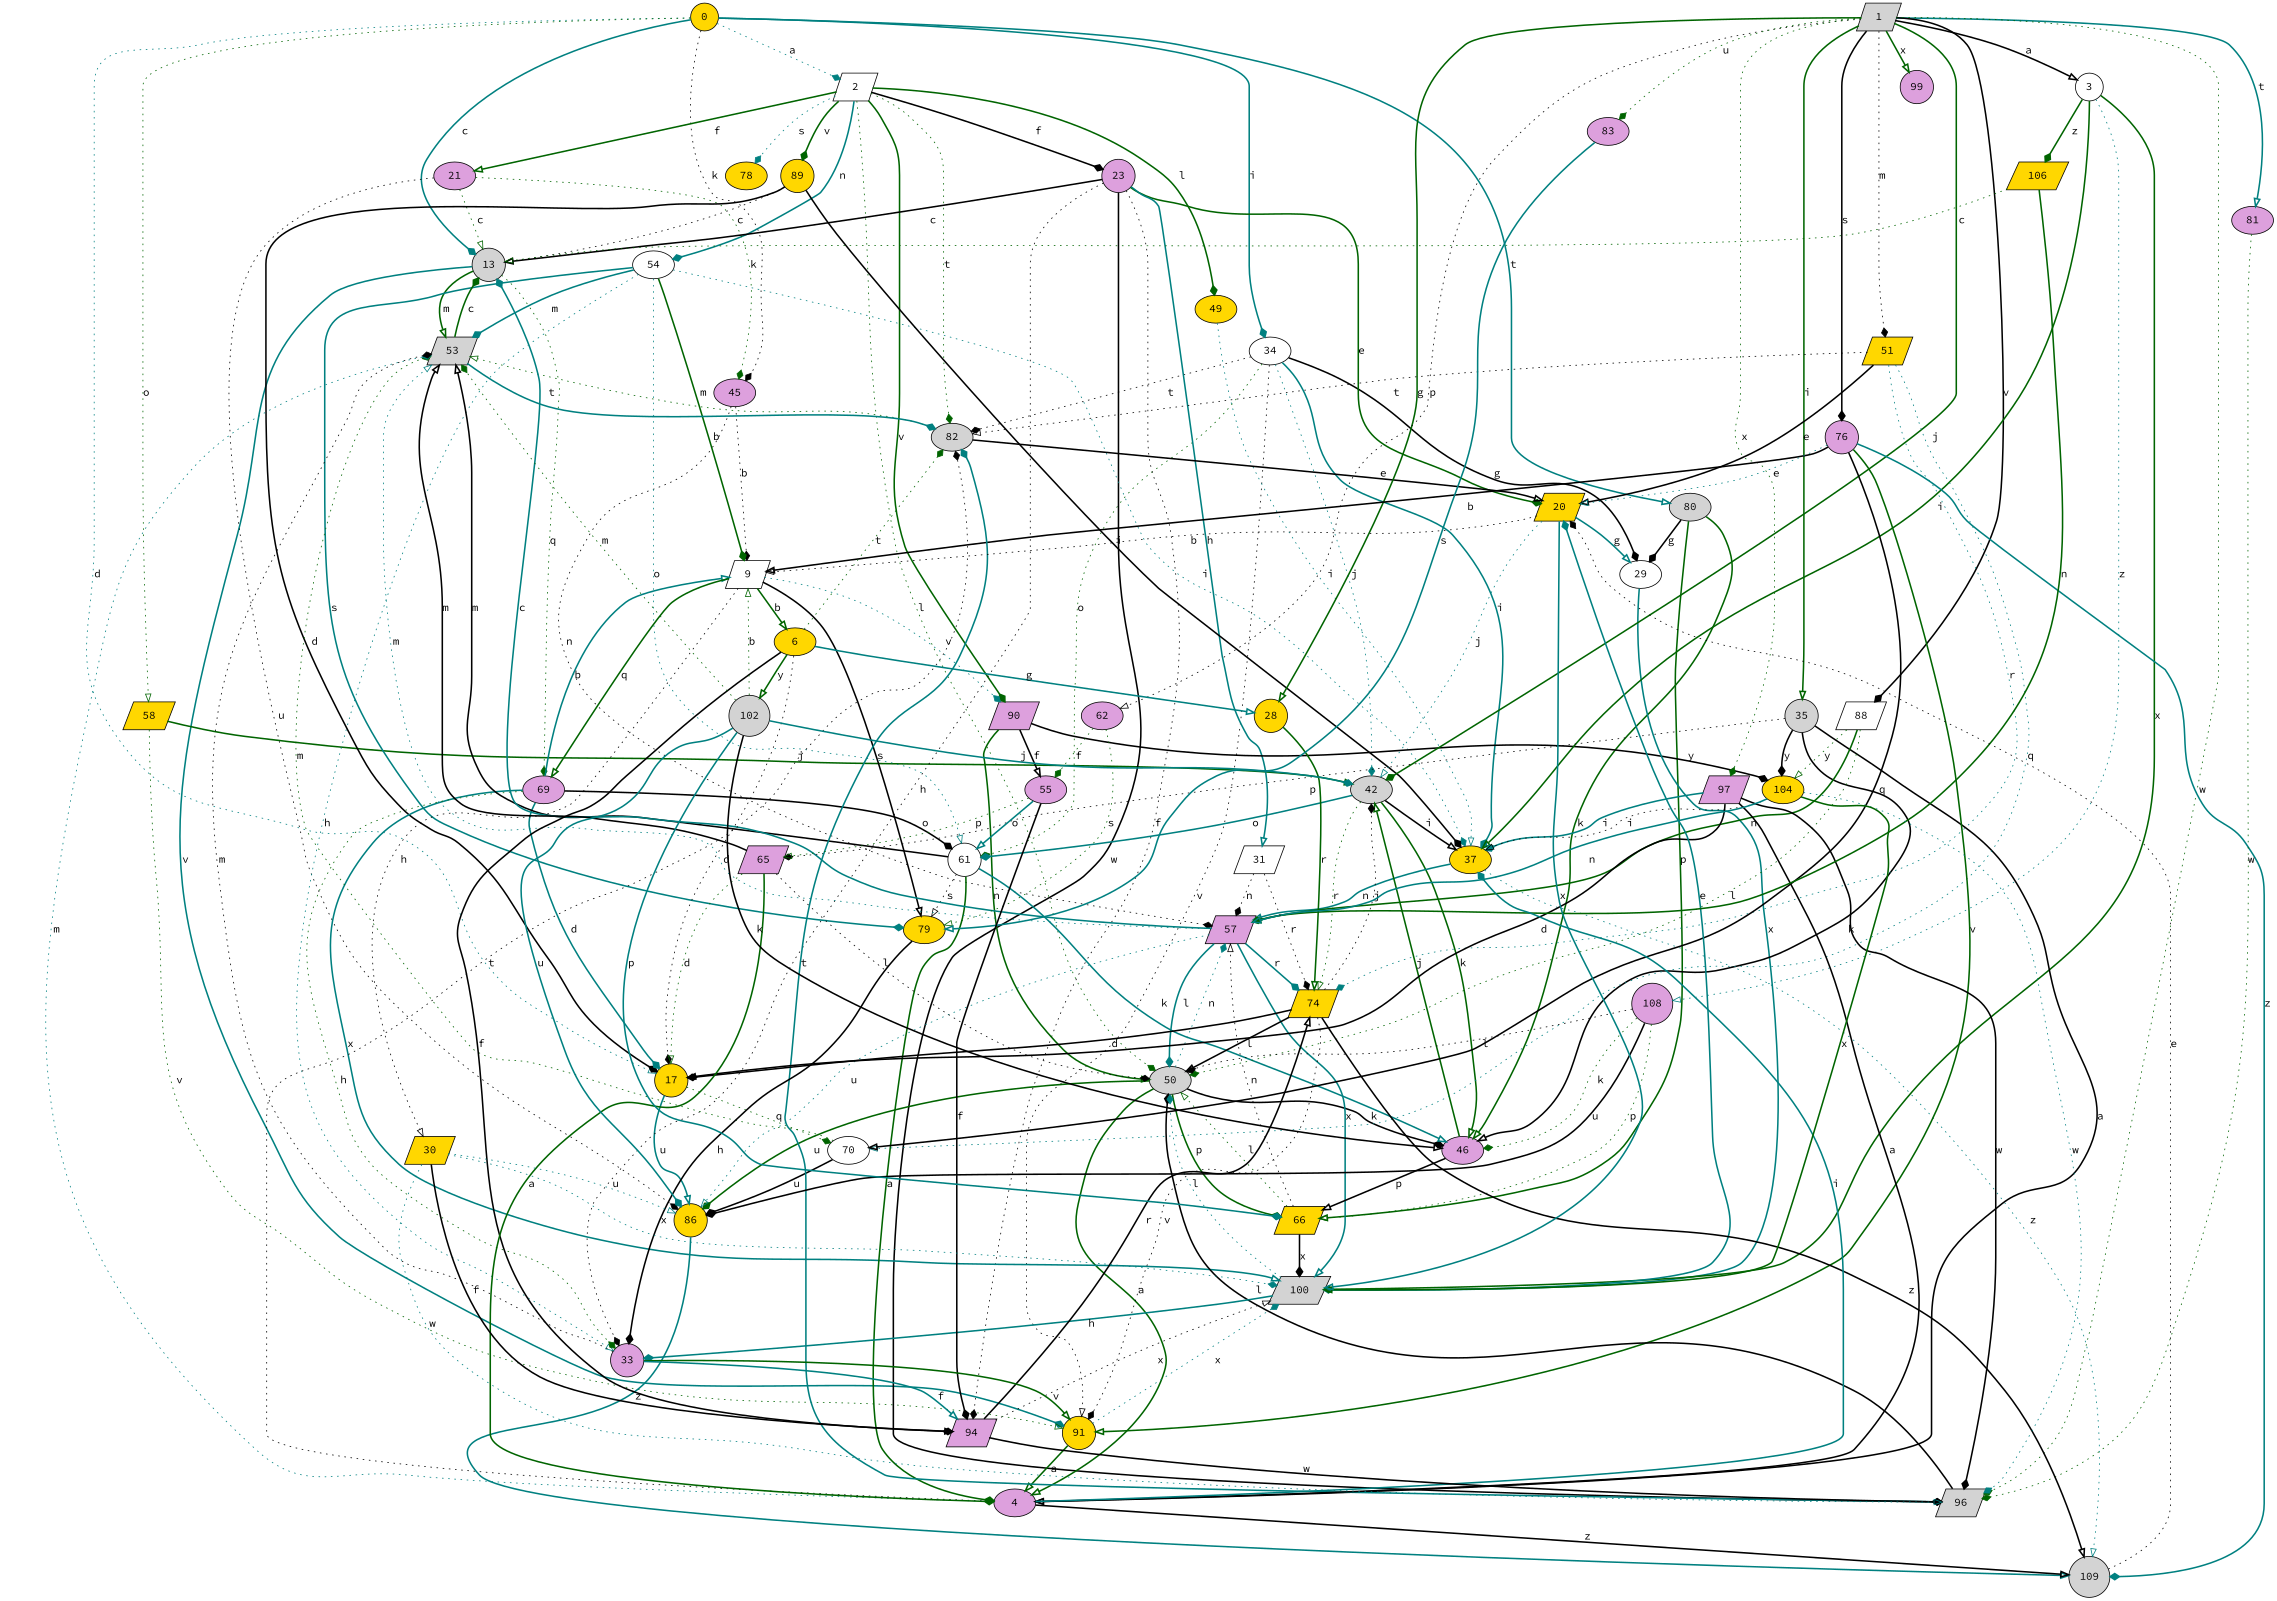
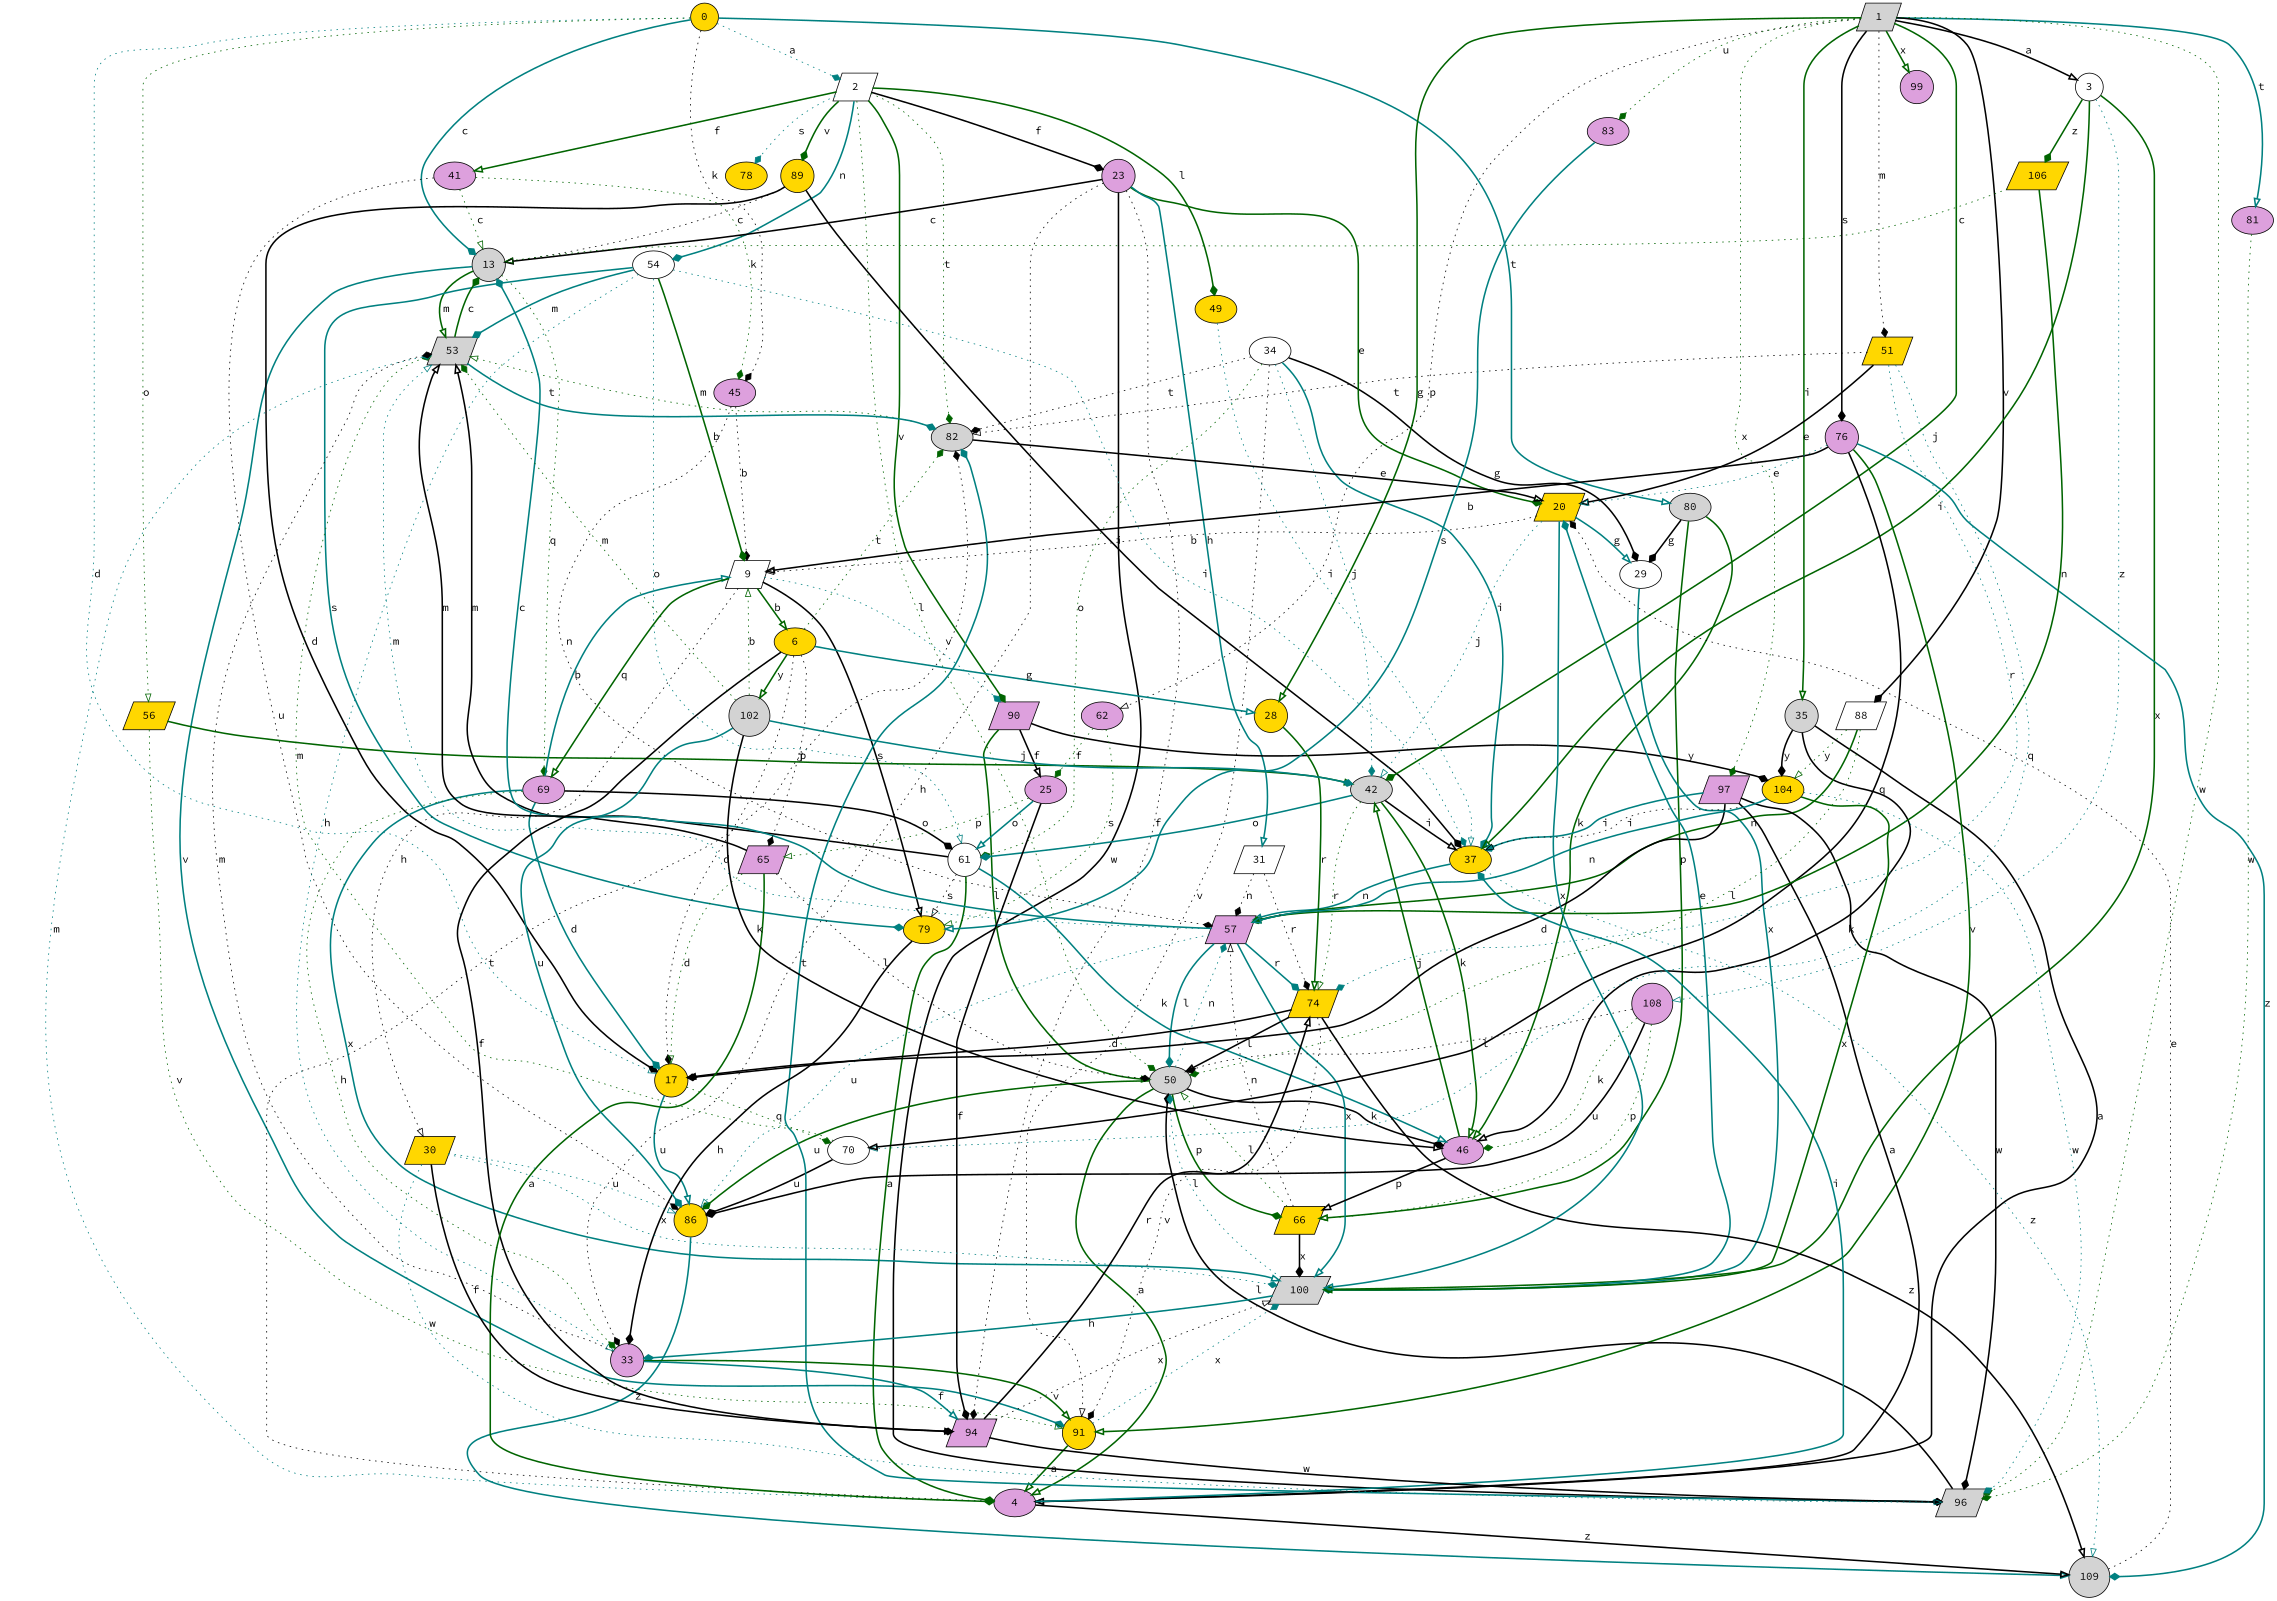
edge "0" -> "34": removed, label "i"
node "21": label "21" -> "41"
node "58": label "58" -> "56"
edge "35" -> "65": now "6" -> "65"
node "55": label "55" -> "25"
edge "90" -> "50": label "n" -> "l"
edge "74" -> "42": removed, label "j"
edge "102" -> "66": removed, label "p"
